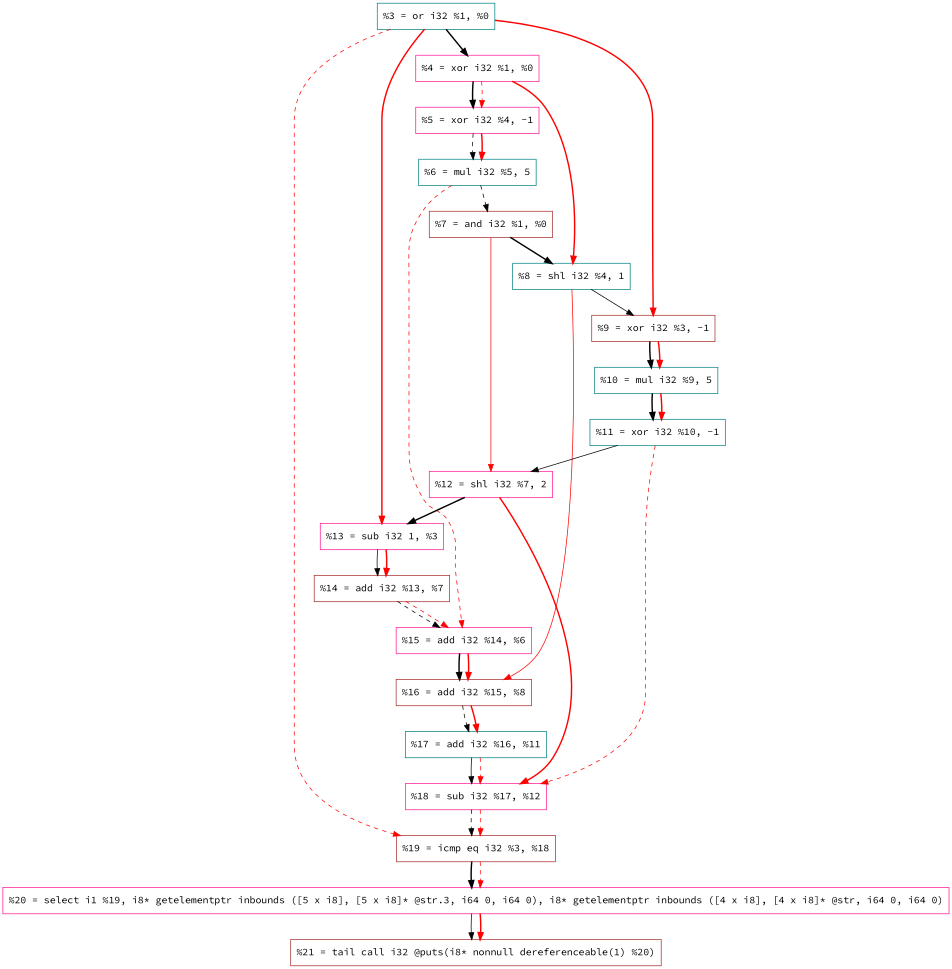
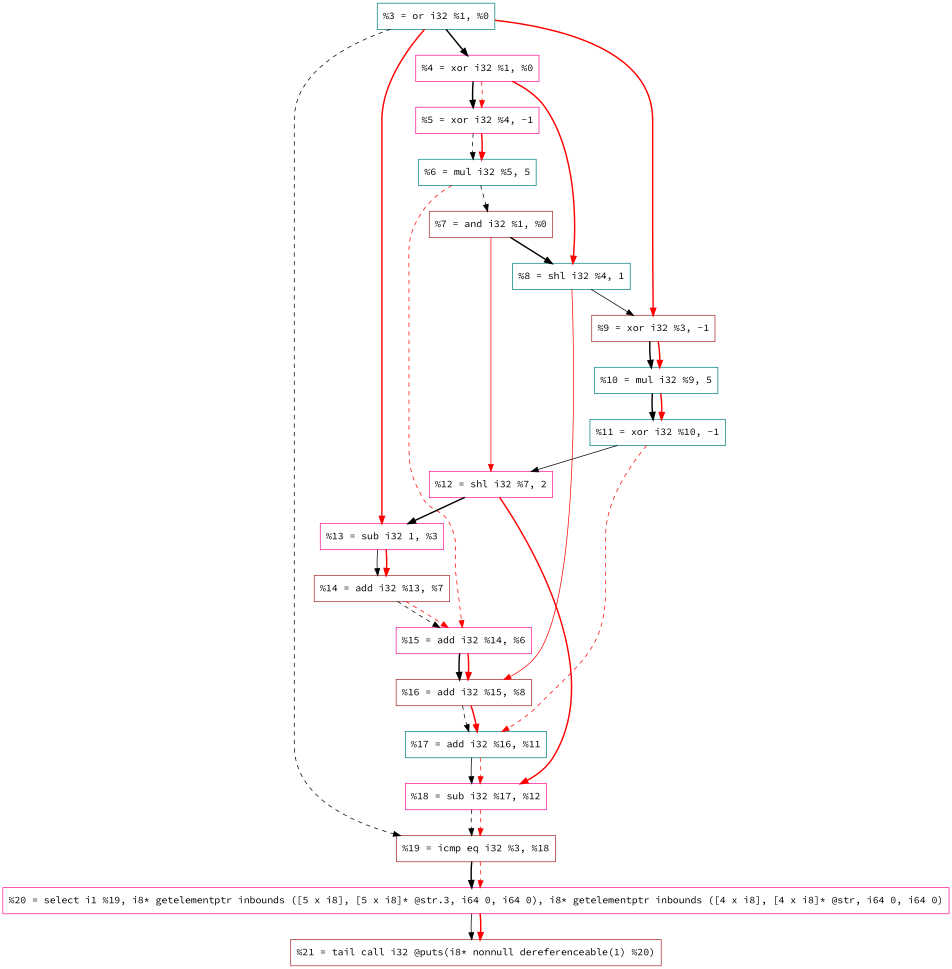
edge "%3 = or i32 %1, %0" -> "%19 = icmp eq i32 %3, %18": color red -> black
edge "%11 = xor i32 %10, -1" -> "%18 = sub i32 %17, %12": now "%11 = xor i32 %10, -1" -> "%17 = add i32 %16, %11"
